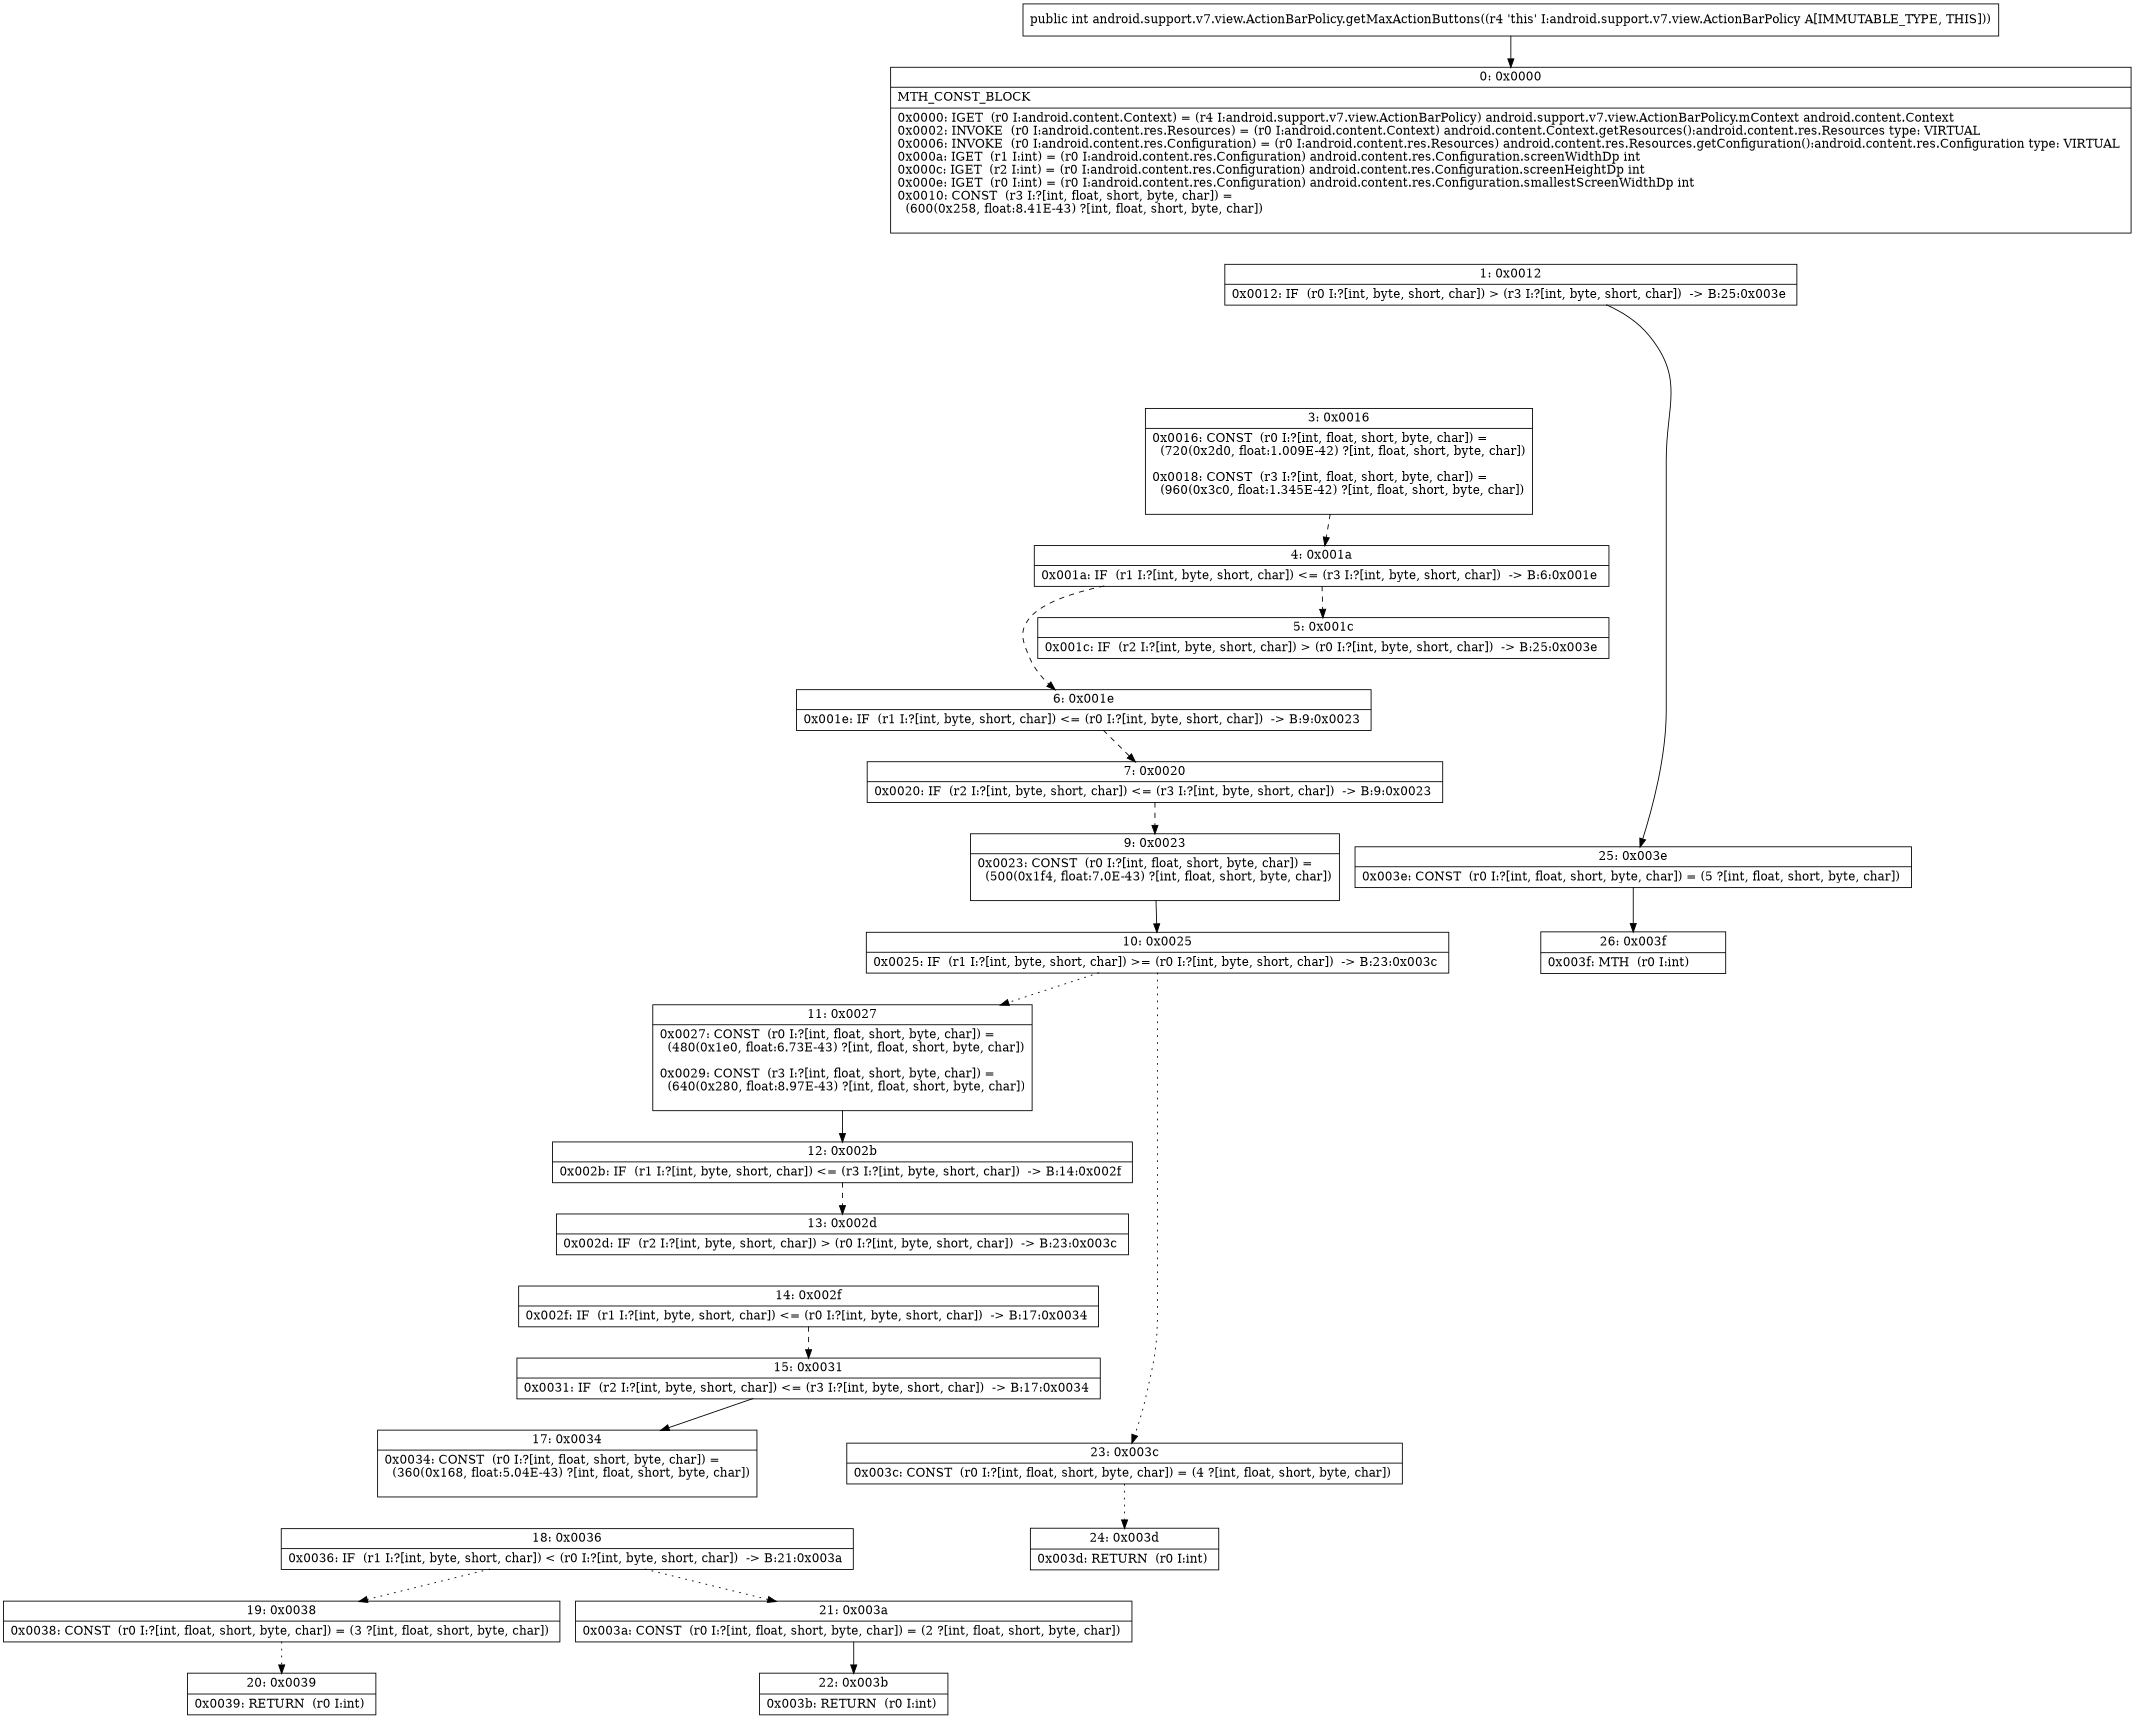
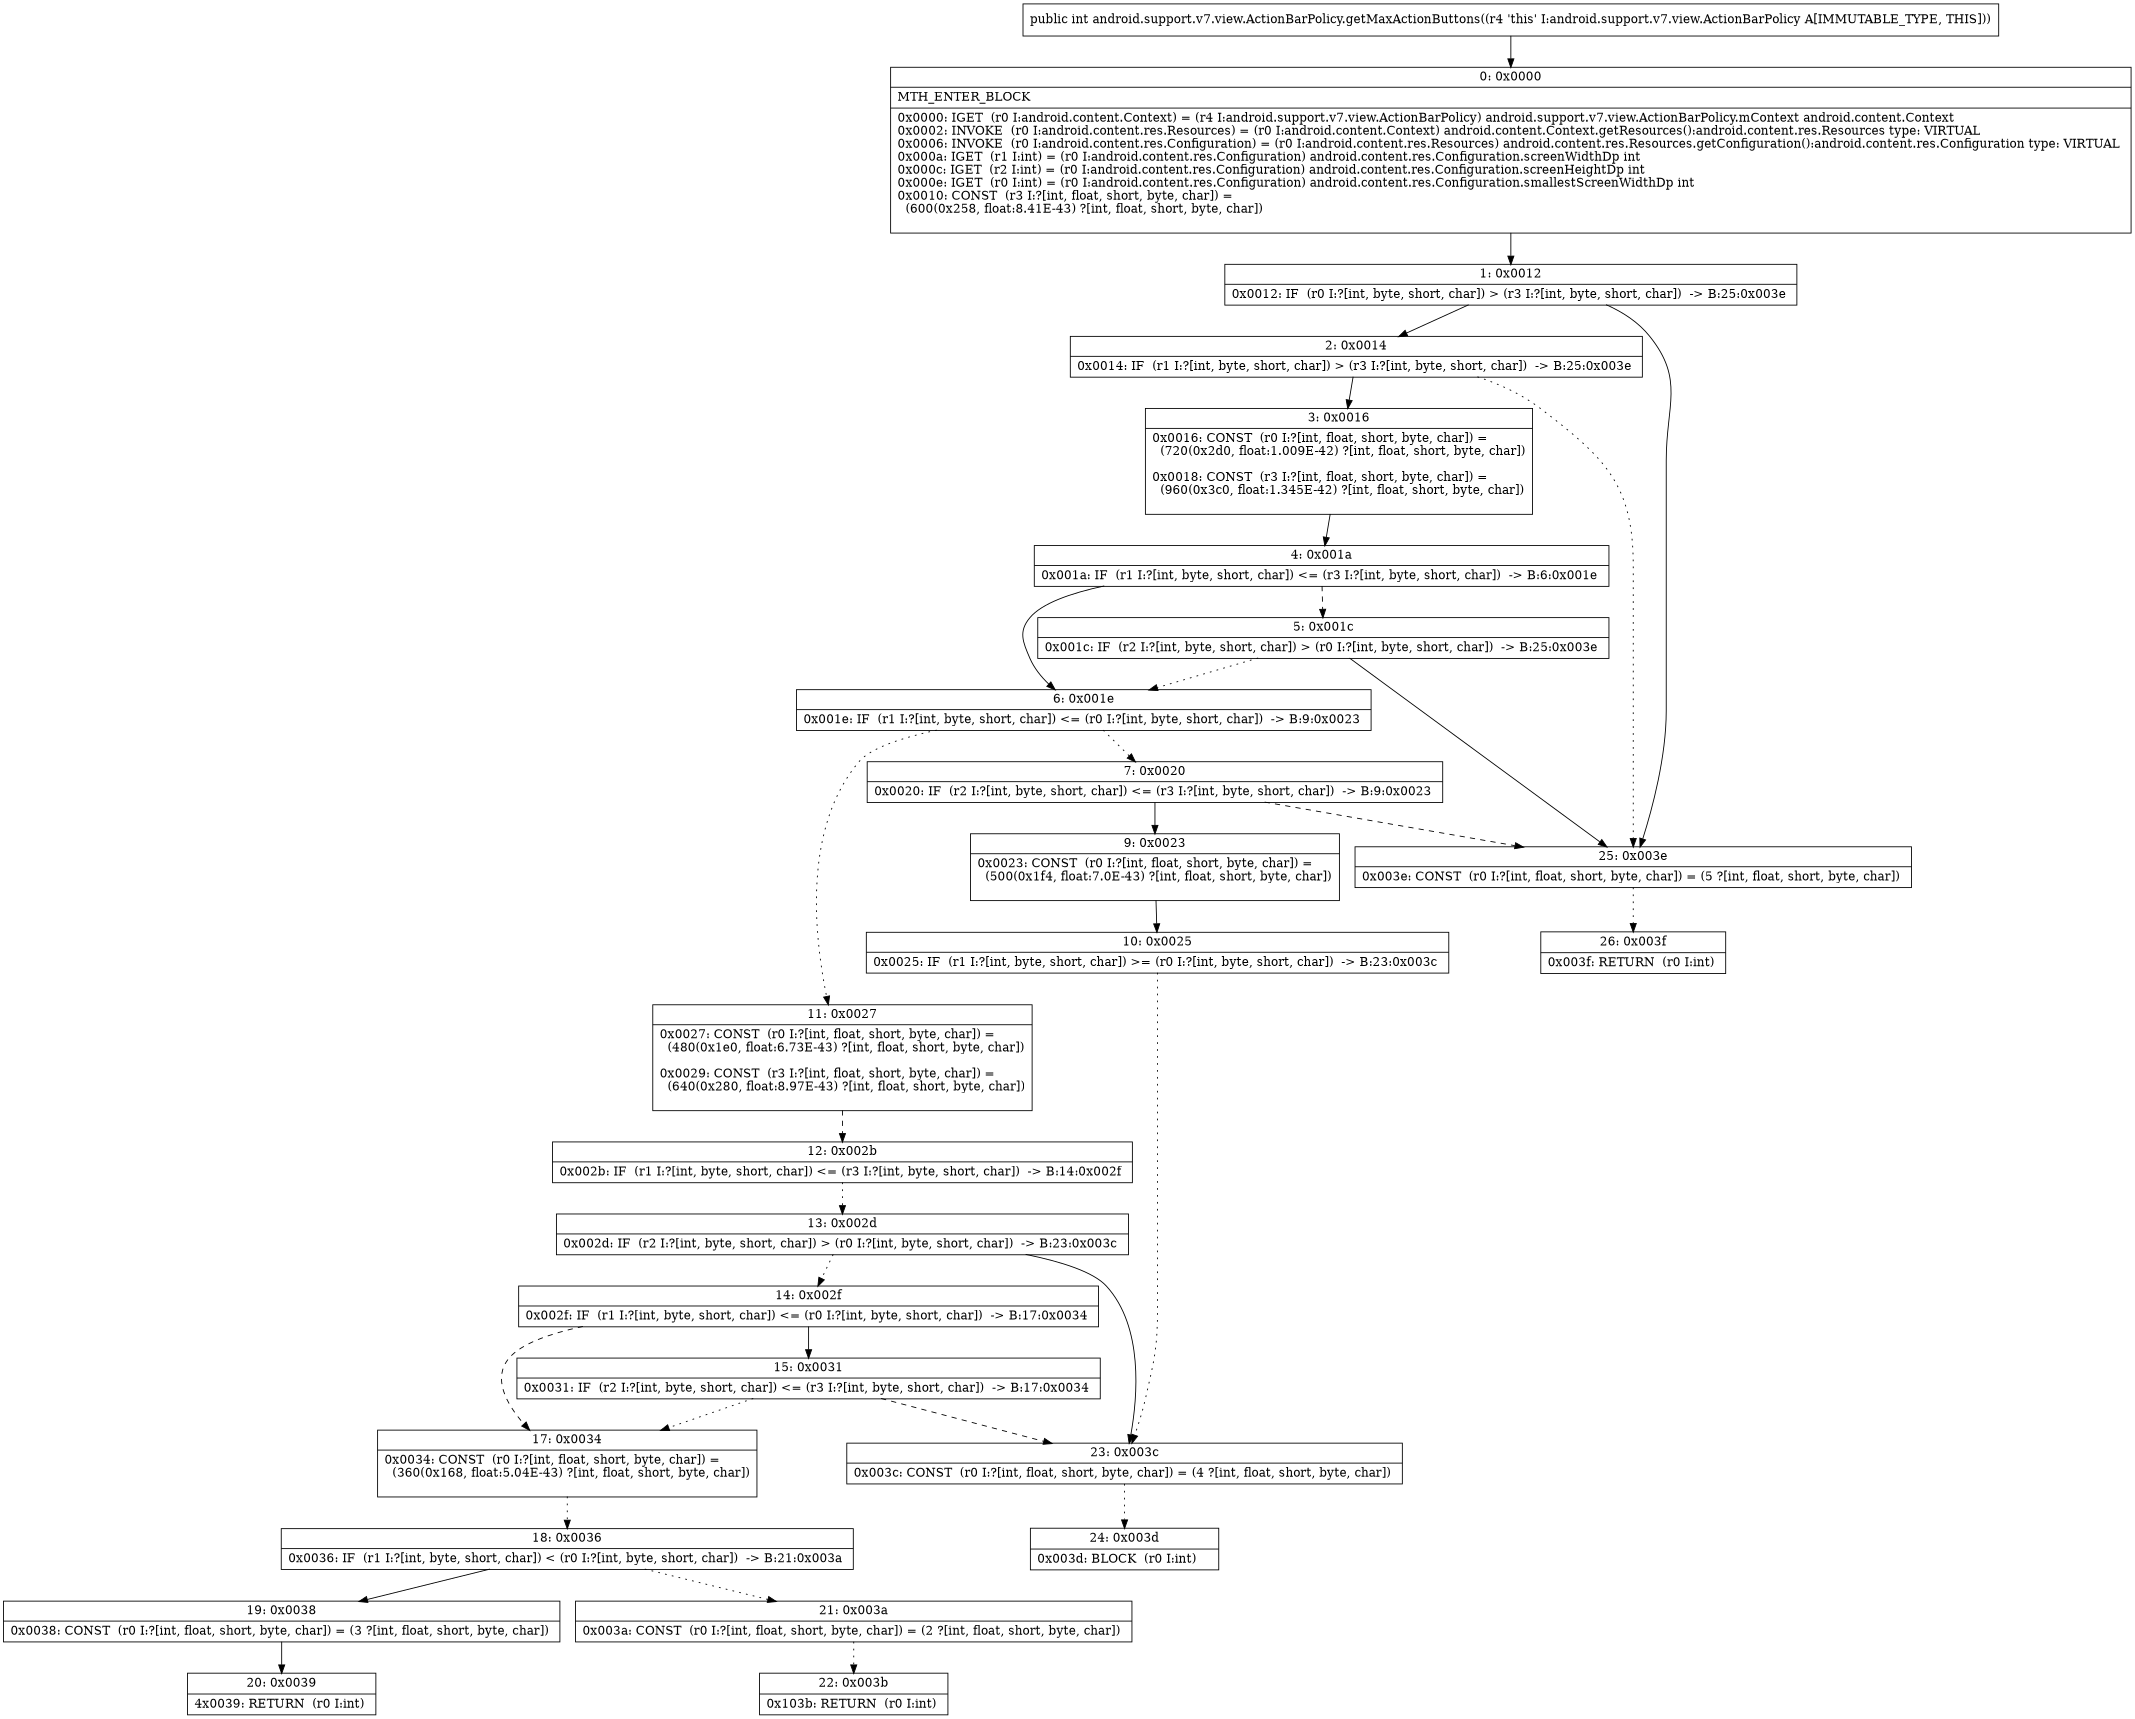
node "0: 0x0000": text "MTH_CONST_BLOCK" -> "MTH_ENTER_BLOCK"
edge "0: 0x0000" -> "1: 0x0012": added
node "2: 0x0014": added
edge "3: 0x0016" -> "4: 0x001a": style dashed -> solid
edge "4: 0x001a" -> "6: 0x001e": style dashed -> solid
edge "5: 0x001c" -> "6: 0x001e": added
edge "6: 0x001e" -> "7: 0x0020": style dashed -> dotted
edge "5: 0x001c" -> "25: 0x003e": added
edge "7: 0x0020" -> "9: 0x0023": style dashed -> solid
edge "7: 0x0020" -> "25: 0x003e": added
edge "25: 0x003e" -> "26: 0x003f": style solid -> dotted
node "26: 0x003f": text "0x003f: MTH  (r0 I:int)" -> "0x003f: RETURN  (r0 I:int)"
edge "10: 0x0025" -> "11: 0x0027": now "6: 0x001e" -> "11: 0x0027"
edge "11: 0x0027" -> "12: 0x002b": style solid -> dashed
edge "12: 0x002b" -> "13: 0x002d": style dashed -> dotted
edge "13: 0x002d" -> "14: 0x002f": added
edge "13: 0x002d" -> "23: 0x003c": added
edge "14: 0x002f" -> "15: 0x0031": style dashed -> solid
edge "14: 0x002f" -> "17: 0x0034": added
edge "15: 0x0031" -> "17: 0x0034": style solid -> dotted
edge "15: 0x0031" -> "23: 0x003c": added
edge "17: 0x0034" -> "18: 0x0036": added
node "24: 0x003d": text "0x003d: RETURN  (r0 I:int)" -> "0x003d: BLOCK  (r0 I:int)"
edge "18: 0x0036" -> "19: 0x0038": style dotted -> solid
edge "19: 0x0038" -> "20: 0x0039": style dotted -> solid
edge "21: 0x003a" -> "22: 0x003b": style solid -> dotted
node "20: 0x0039": text "0x0039: RETURN  (r0 I:int)" -> "4x0039: RETURN  (r0 I:int)"
node "22: 0x003b": text "0x003b: RETURN  (r0 I:int)" -> "0x103b: RETURN  (r0 I:int)"
